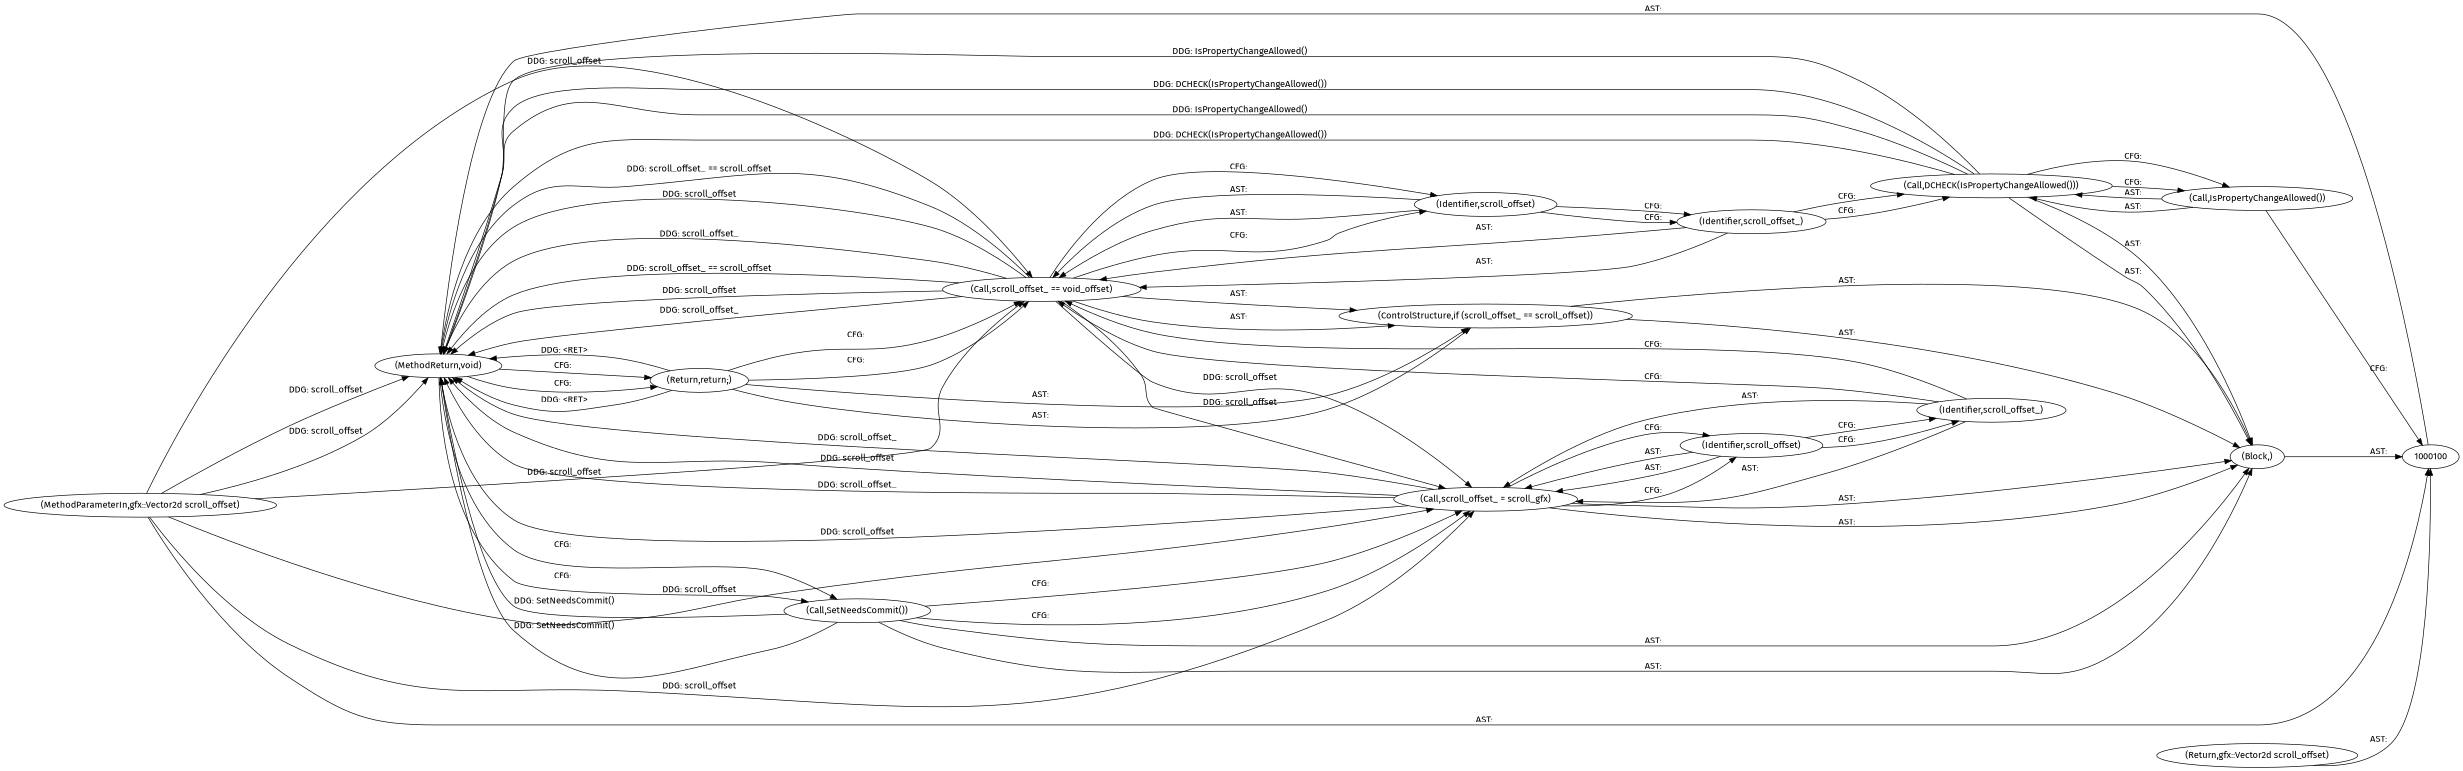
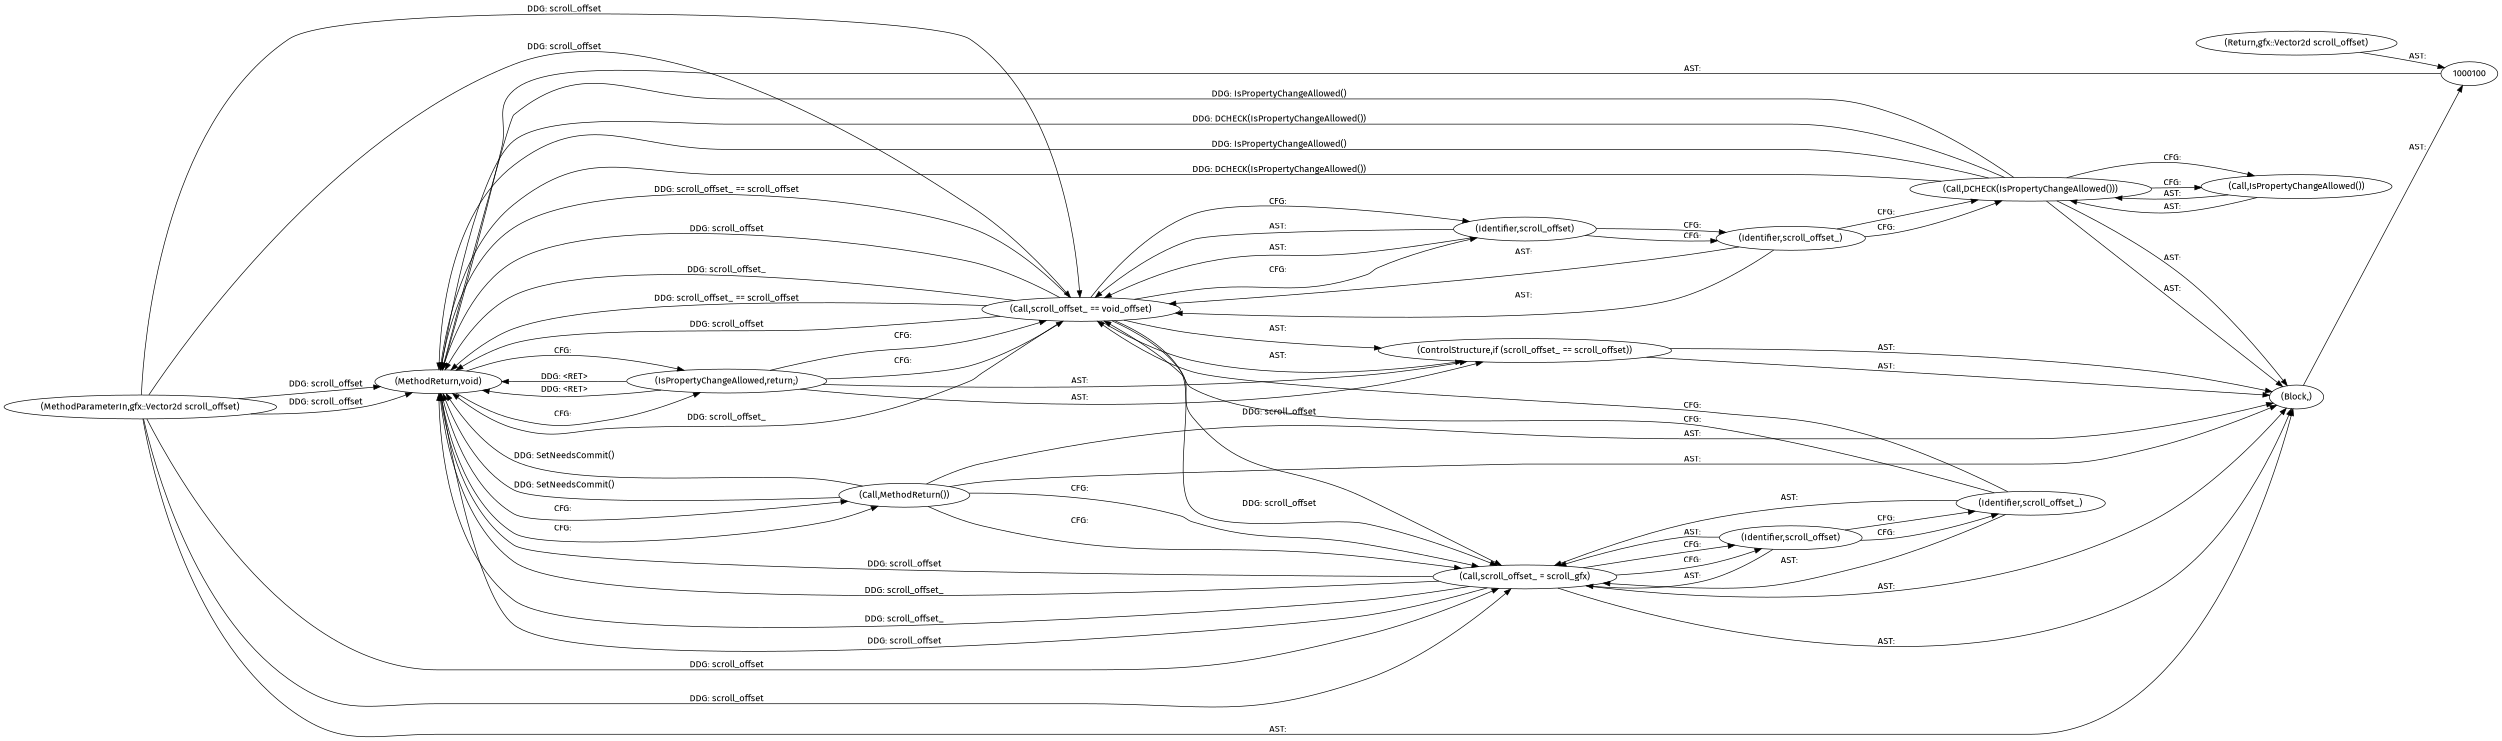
edge "(Call,IsPropertyChangeAllowed())" -> "1000100": removed, label "CFG:"
node "(Return,return;)": label "(Return,return;)" -> "(IsPropertyChangeAllowed,return;)"
node "(Call,SetNeedsCommit())": label "(Call,SetNeedsCommit())" -> "(Call,MethodReturn())"
edge "(MethodParameterIn,gfx::Vector2d scroll_offset)" -> "1000100": now "(MethodParameterIn,gfx::Vector2d scroll_offset)" -> "(Block,)"
